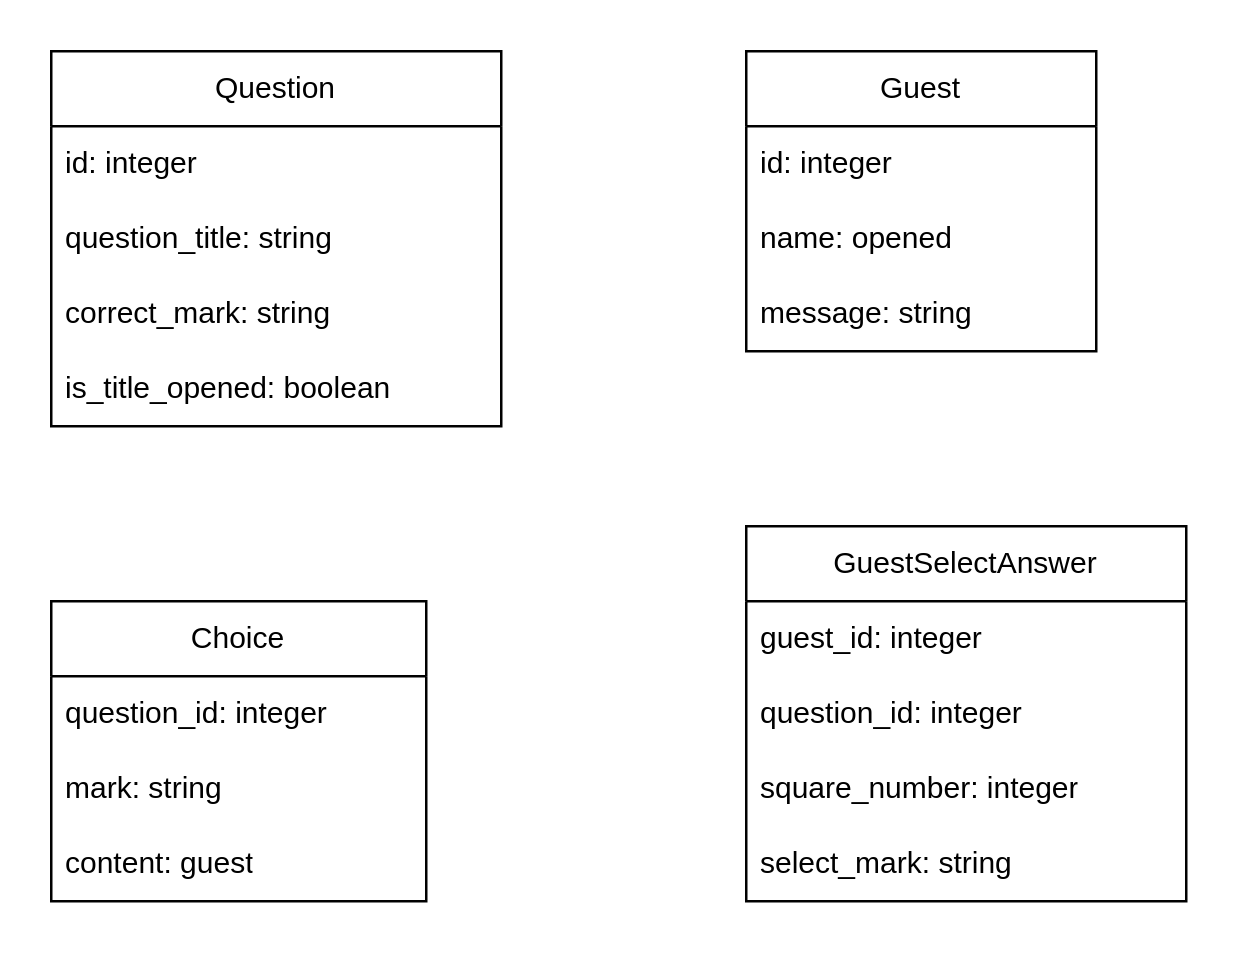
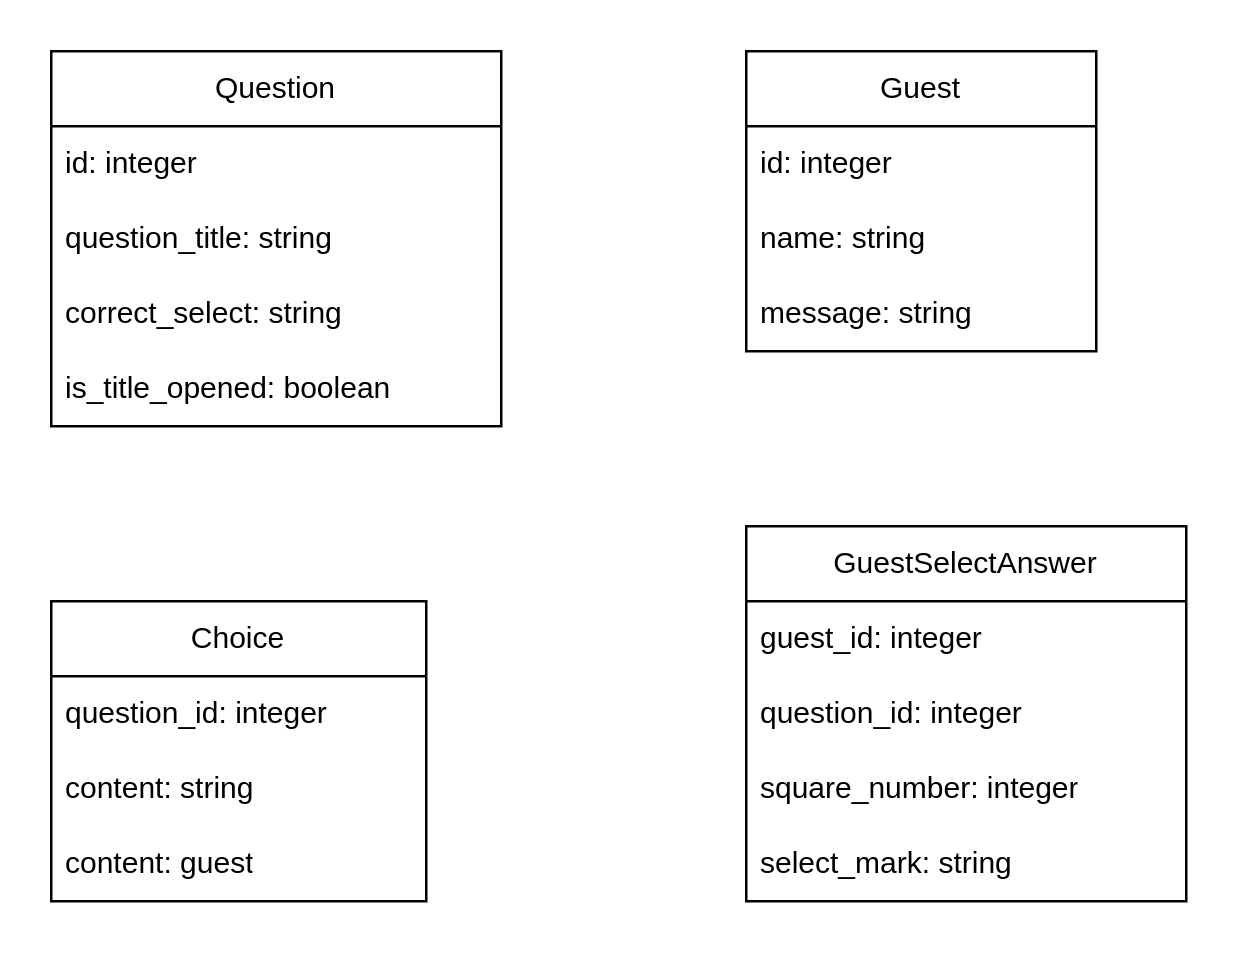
node "name: opened": label "name: opened" -> "name: string"
node "correct_mark: string": label "correct_mark: string" -> "correct_select: string"
node "mark: string": label "mark: string" -> "content: string"
